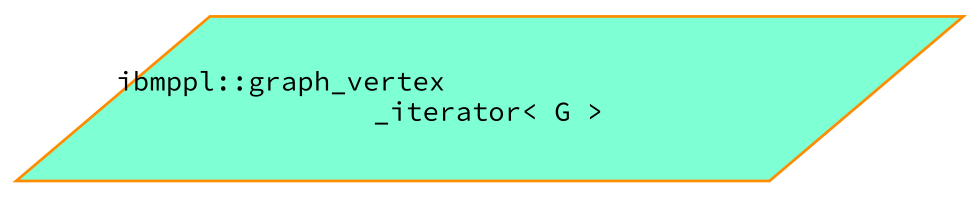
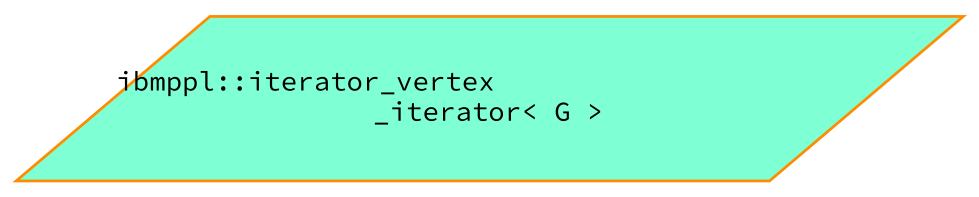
node "ibmppl::graph_vertex _iterator< G >": label "ibmppl::graph_vertex _iterator< G >" -> "ibmppl::iterator_vertex _iterator< G >"
